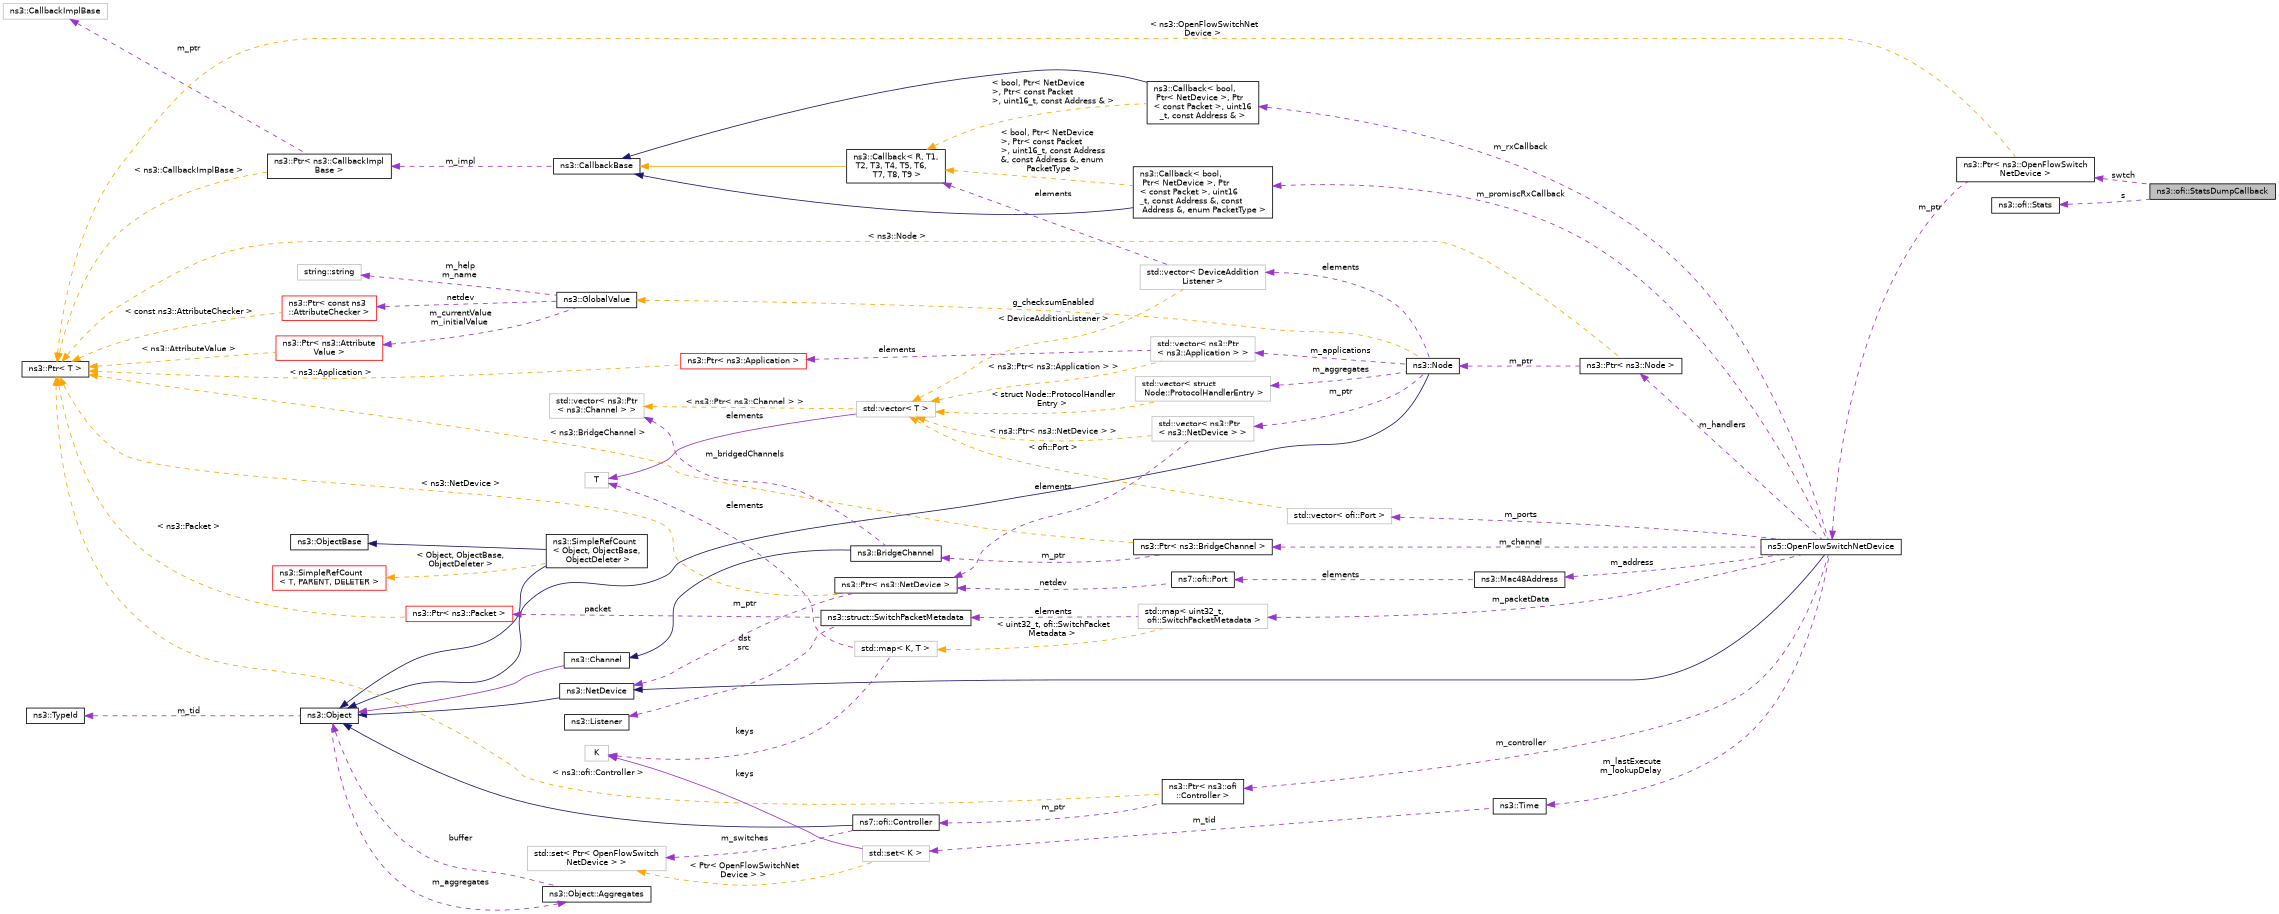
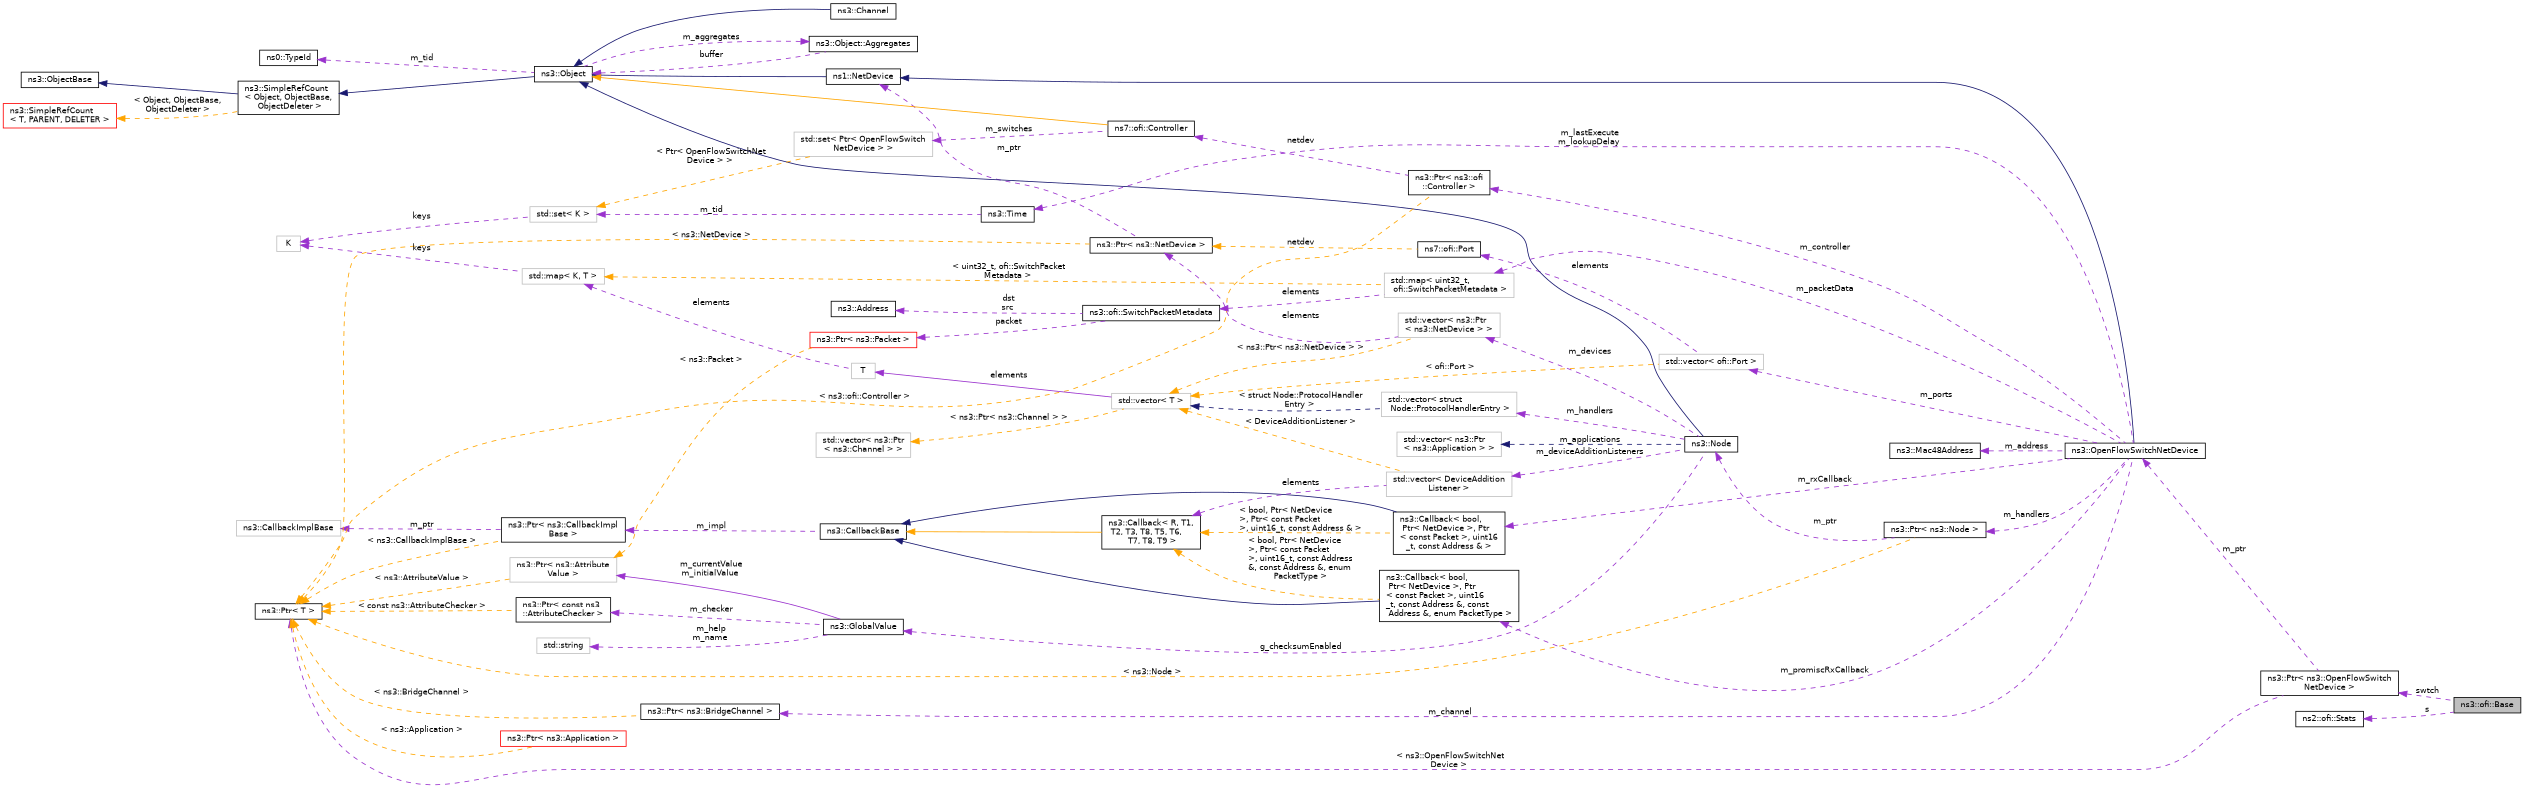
edge "ns3::Ptr< ns3::OpenFlowSwitch NetDevice >" -> "ns3::Ptr< T >": color orange -> darkorchid3
node "ns3::Callback< R, T1, T2, T3, T4, T5, T6, T7, T8, T9 >": label "ns3::Callback< R, T1, T2, T3, T4, T5, T6, T7, T8, T9 >" -> "ns3::Callback< R, T1, T2, T3, T8, T5, T6, T7, T8, T9 >"
node "ns3::ofi::StatsDumpCallback": label "ns3::ofi::StatsDumpCallback" -> "ns3::ofi::Base"
node "ns3::ofi::Stats": label "ns3::ofi::Stats" -> "ns2::ofi::Stats"
edge "ns3::Node" -> "std::vector< DeviceAddition Listener >": label " elements" -> " m_deviceAdditionListeners"
node "string::string": label "string::string" -> "std::string"
edge "ns3::GlobalValue" -> "ns3::Ptr< const ns3 ::AttributeChecker >": label " netdev" -> " m_checker"
node "ns3::Ptr< const ns3 ::AttributeChecker >": color red -> black
edge "ns3::Node" -> "ns3::GlobalValue": color orange -> darkorchid3
edge "ns3::GlobalValue" -> "ns3::Ptr< ns3::Attribute Value >": style dashed -> solid
node "ns3::Ptr< ns3::Attribute Value >": color red -> grey75
edge "std::vector< ns3::Ptr < ns3::Application > >" -> "ns3::Ptr< ns3::Application >": removed, label "elements"
edge "ns3::Node" -> "std::vector< ns3::Ptr < ns3::Application > >": color darkorchid3 -> midnightblue
edge "ns3::Node" -> "std::vector< struct Node::ProtocolHandlerEntry >": label " m_aggregates" -> " m_handlers"
edge "std::vector< ns3::Ptr < ns3::Application > >" -> "std::vector< T >": removed, label "< ns3::Ptr< ns3::Application > >"
edge "ns3::Node" -> "std::vector< ns3::Ptr < ns3::NetDevice > >": label " m_ptr" -> " m_devices"
edge "std::vector< struct Node::ProtocolHandlerEntry >" -> "std::vector< T >": color orange -> midnightblue
node "ns5::OpenFlowSwitchNetDevice": label "ns5::OpenFlowSwitchNetDevice" -> "ns3::OpenFlowSwitchNetDevice"
edge "std::map< K, T >" -> "T": reversed
node "ns3::BridgeChannel": removed
edge "ns3::Ptr< ns3::Packet >" -> "ns3::Ptr< T >": now "ns3::Ptr< ns3::Packet >" -> "ns3::Ptr< ns3::Attribute Value >"
edge "ns3::Mac48Address" -> "ns7::ofi::Port": now "std::vector< ofi::Port >" -> "ns7::ofi::Port"
edge "ns7::ofi::Port" -> "ns3::Ptr< ns3::NetDevice >": color darkorchid3 -> orange
node "ns3::struct::SwitchPacketMetadata": label "ns3::struct::SwitchPacketMetadata" -> "ns3::ofi::SwitchPacketMetadata"
edge "ns3::SimpleRefCount < Object, ObjectBase, ObjectDeleter >" -> "ns3::Object": reversed
node "ns3::NetDevice": label "ns3::NetDevice" -> "ns1::NetDevice"
edge "ns3::Channel" -> "ns3::Object": color darkorchid3 -> midnightblue
node "ns3::TypeId": label "ns3::TypeId" -> "ns0::TypeId"
node "ns3::Listener": label "ns3::Listener" -> "ns3::Address"
edge "std::set< K >" -> "K": style solid -> dashed
edge "ns3::Ptr< ns3::ofi ::Controller >" -> "ns7::ofi::Controller": label " m_ptr" -> " netdev"
edge "ns7::ofi::Controller" -> "ns3::Object": color midnightblue -> orange
edge "std::set< K >" -> "std::set< Ptr< OpenFlowSwitch NetDevice > >": reversed
